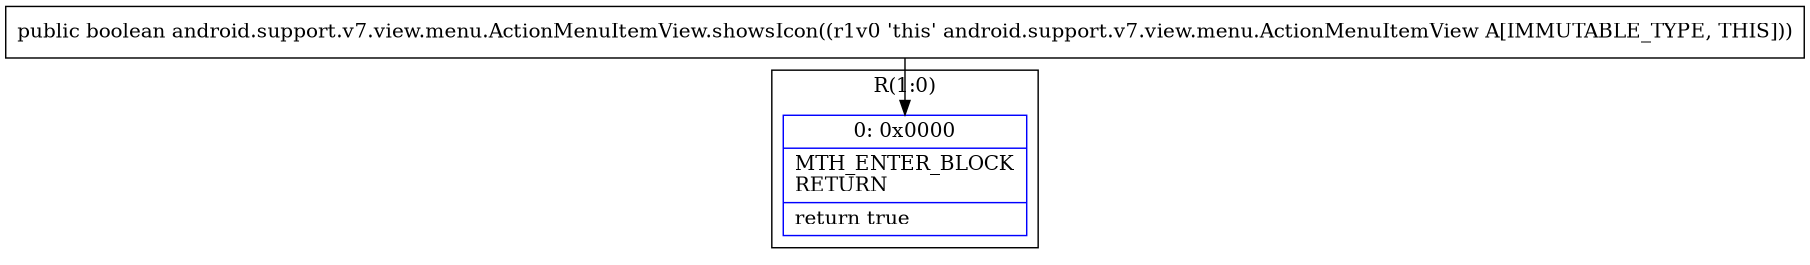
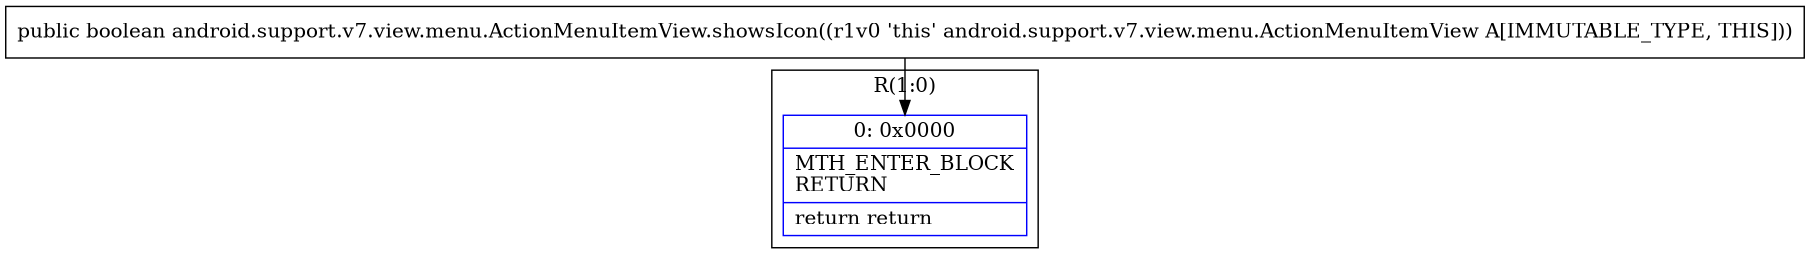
node "0: 0x0000": text "return true" -> "return return"
